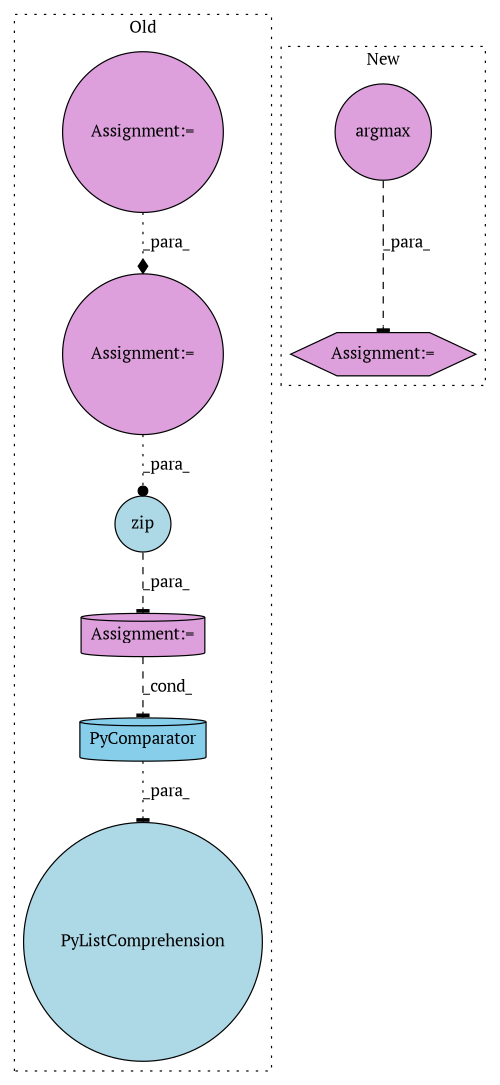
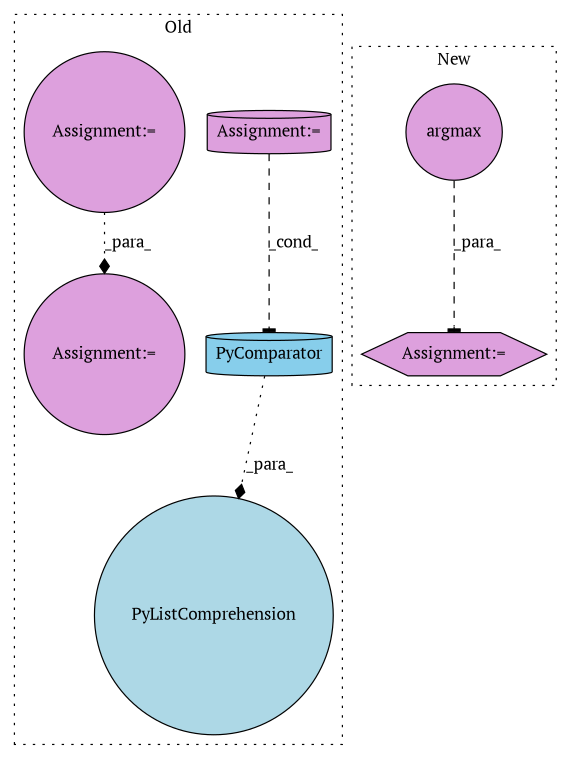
node "zip": removed
edge "PyComparator" -> "PyListComprehension": arrowhead tee -> diamond
